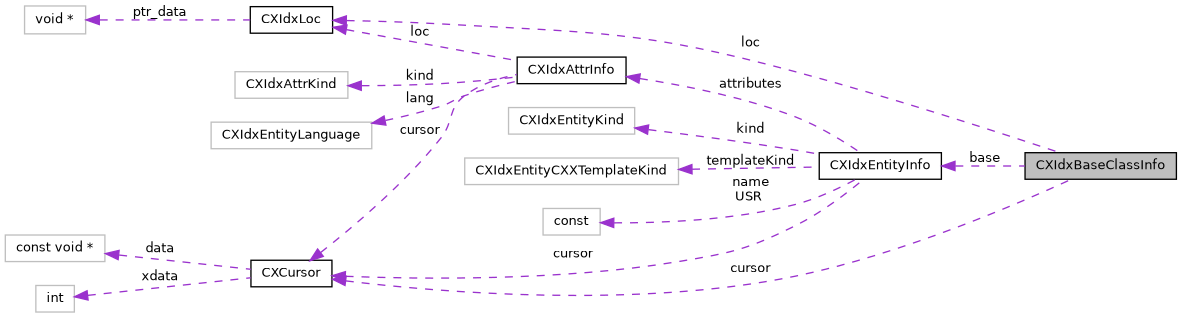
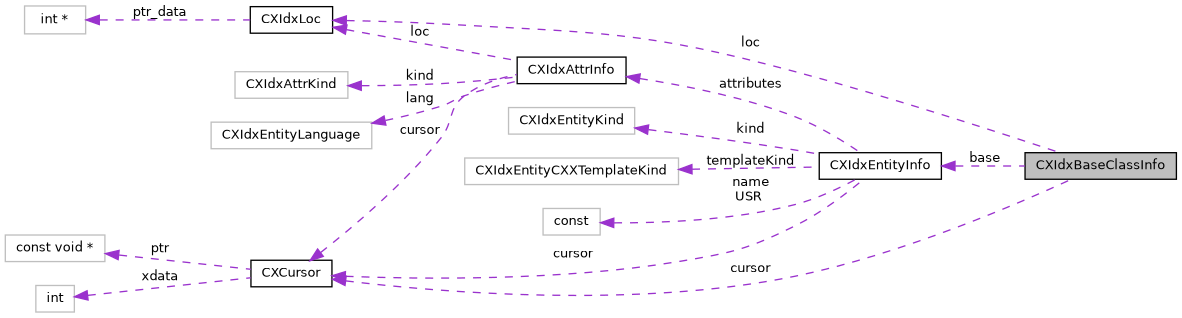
node "void *": label "void *" -> "int *"
edge "CXCursor" -> "const void *": label " data" -> " ptr"
